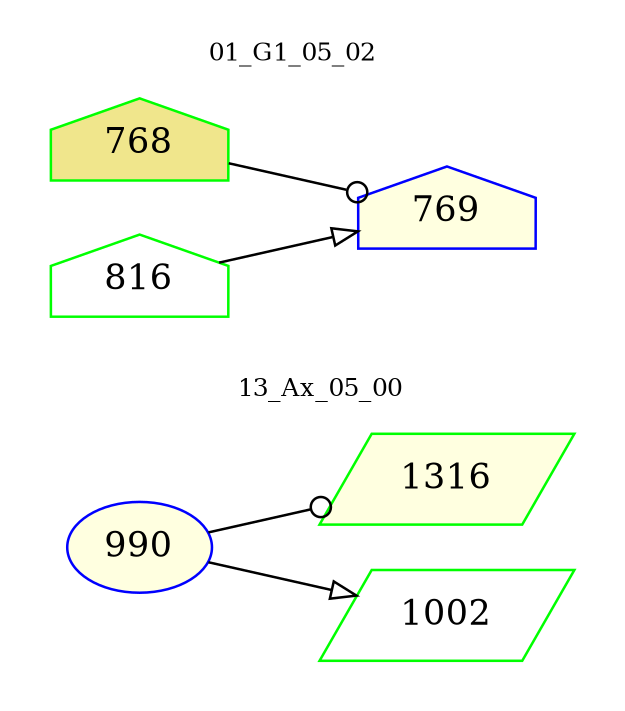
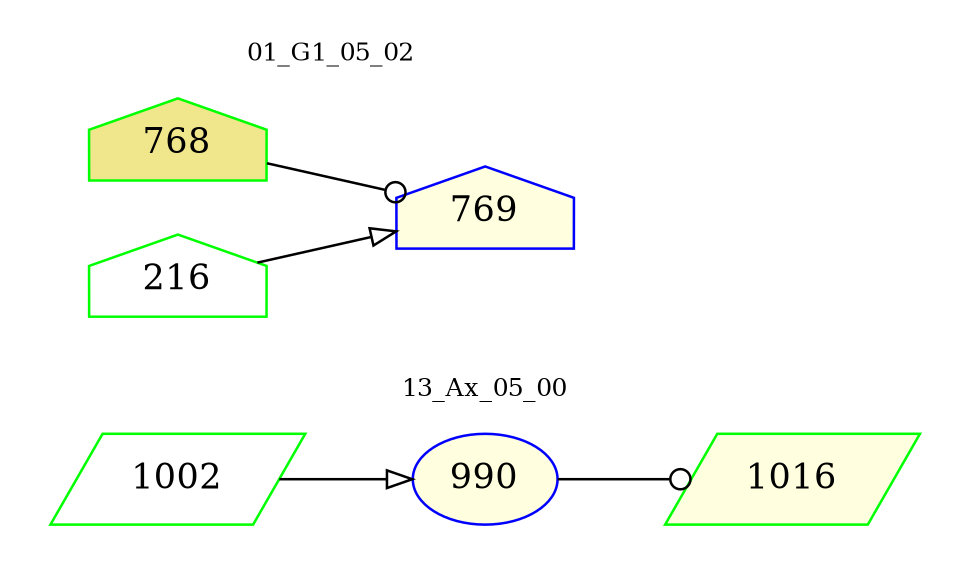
node "816": label "816" -> "216"
node "1316": label "1316" -> "1016"
edge "990" -> "1002": reversed
